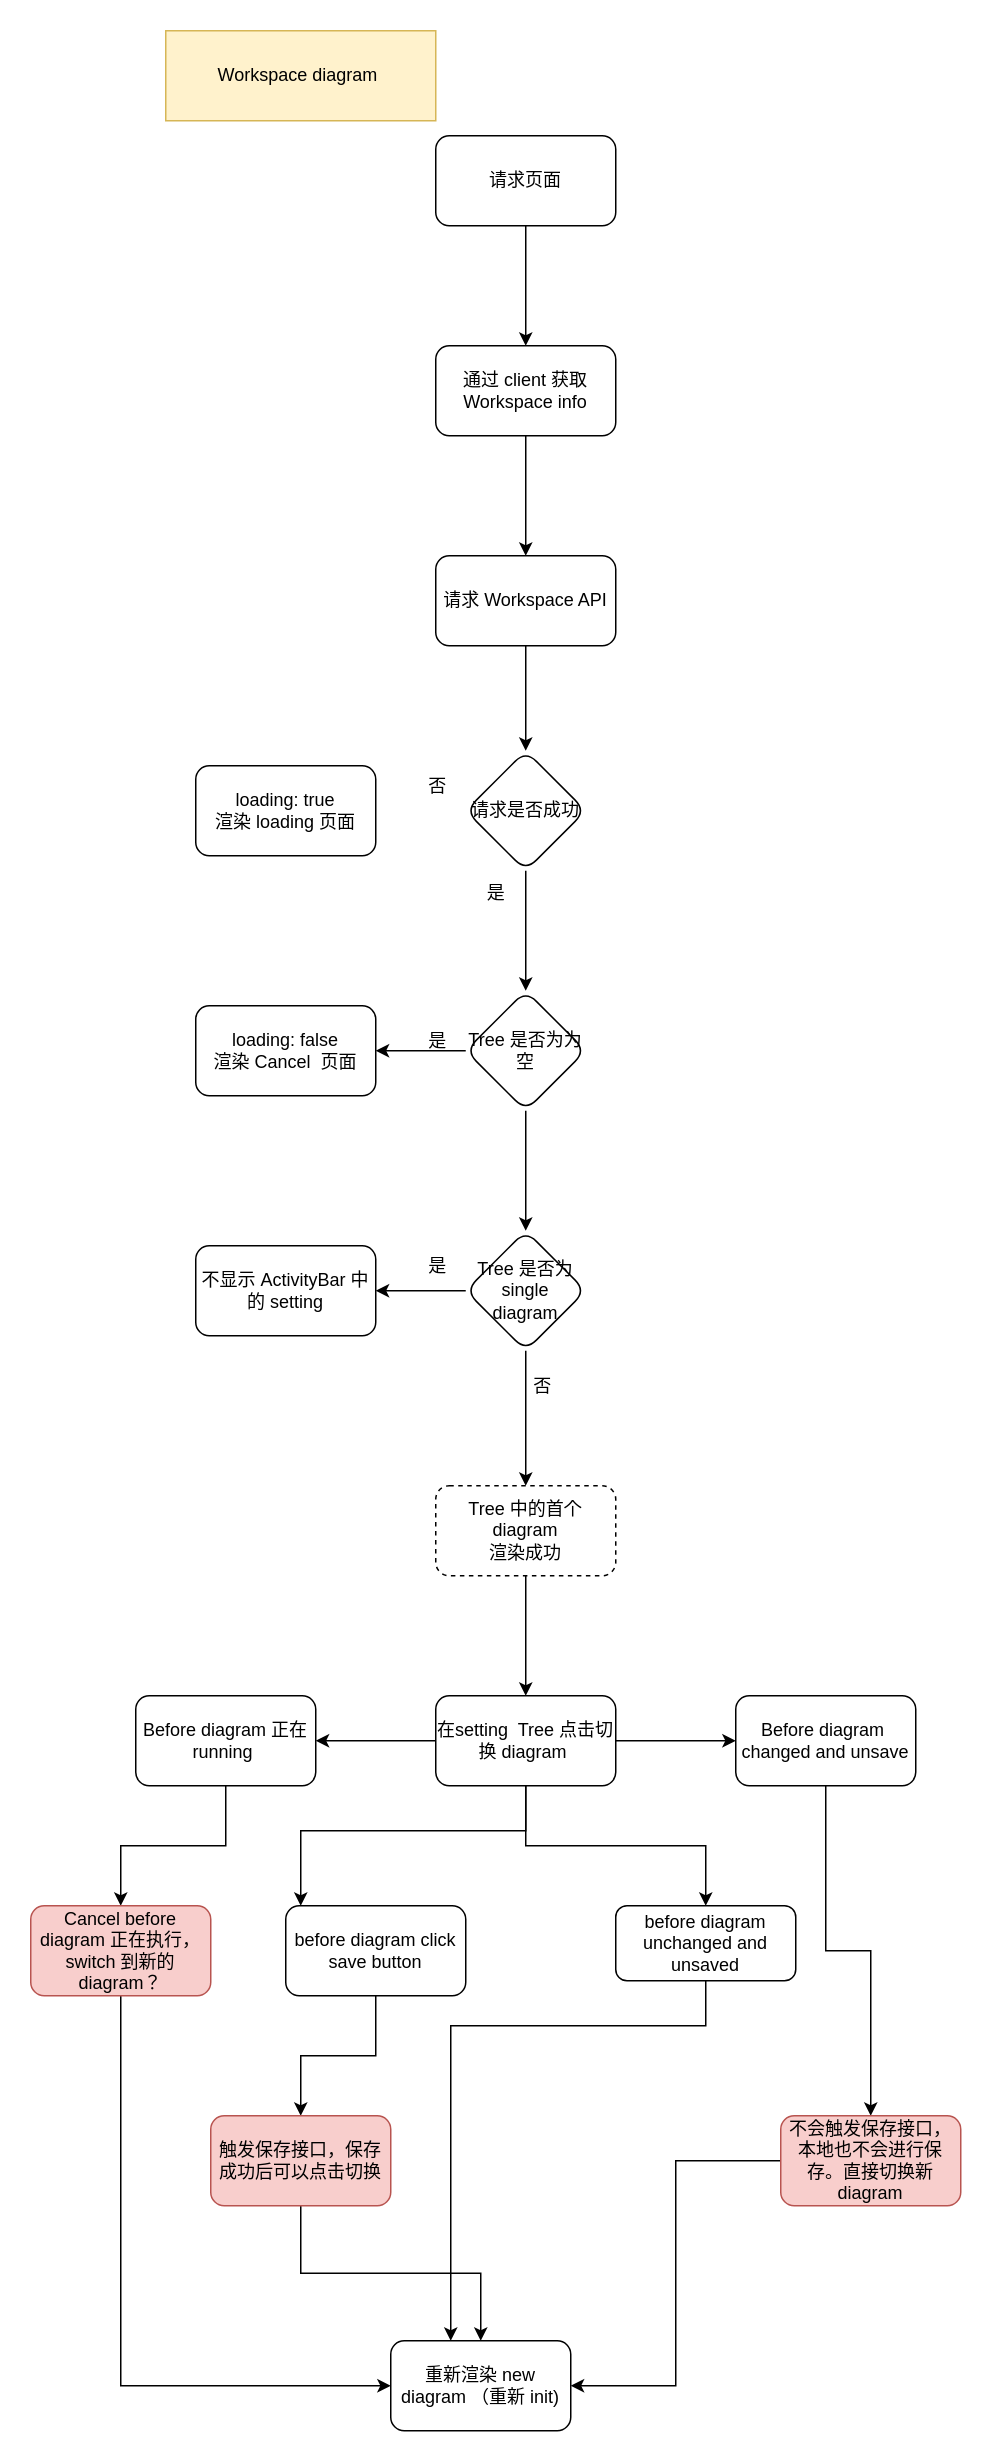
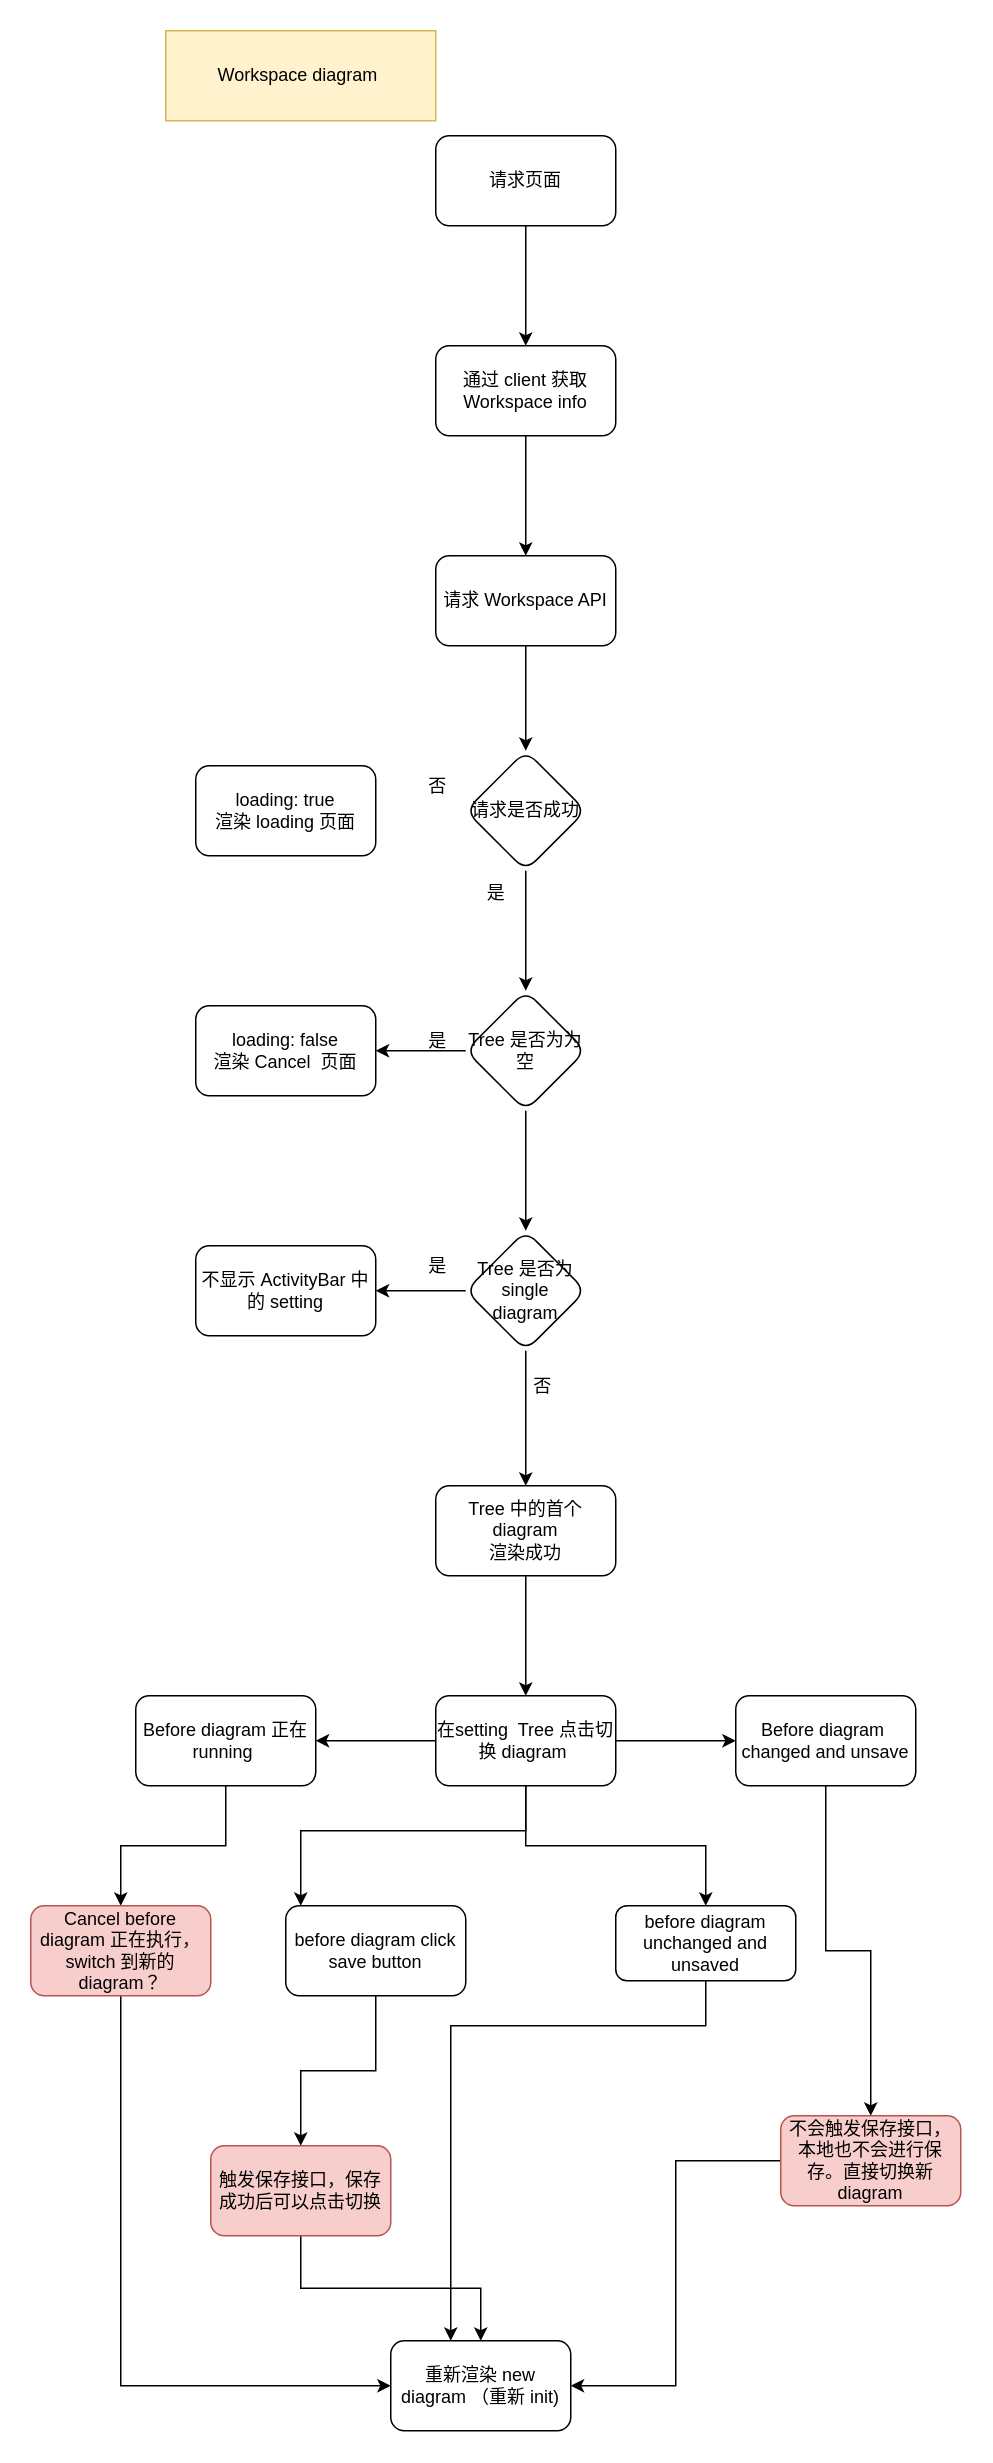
node "Tree 中的首个 diagram 渲染成功": style dashed -> solid
node "触发保存接口，保存成功后可以点击切换": moved (301, 2161) -> (301, 2191)
